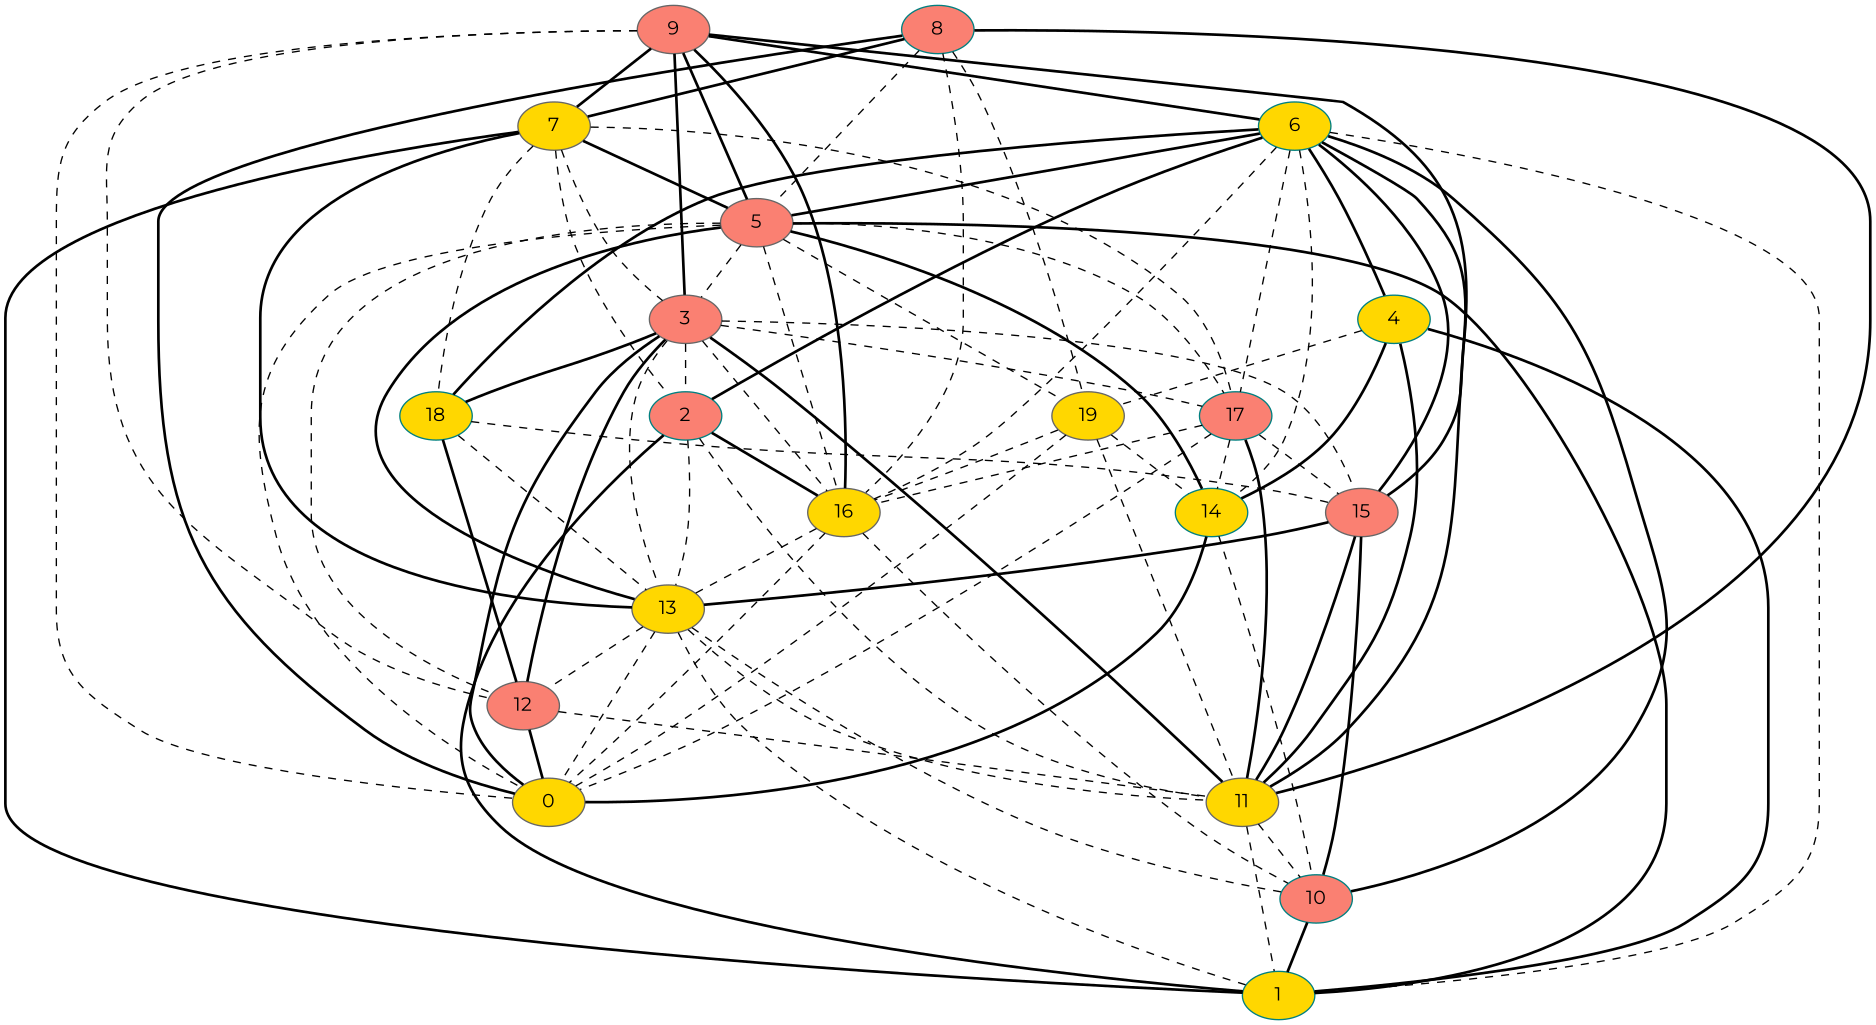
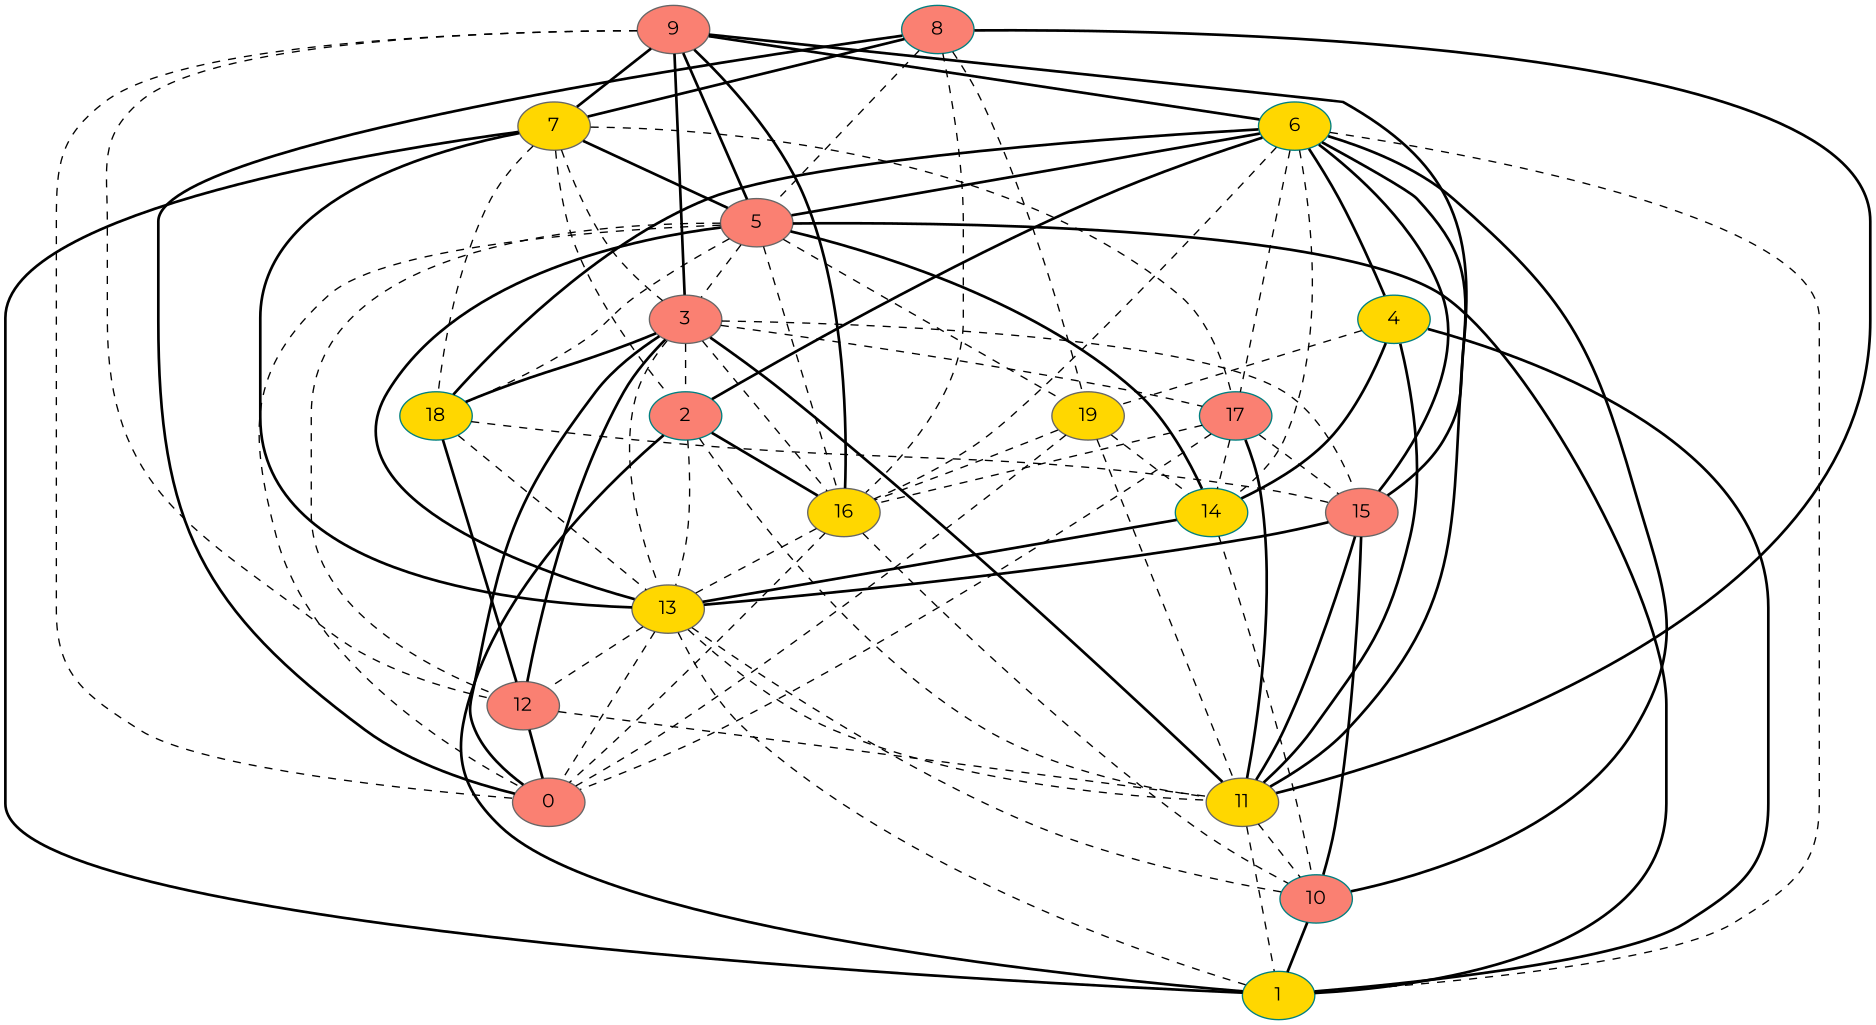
edge "5" -- "17": now "5" -- "18"
edge "14" -- "0": now "14" -- "13"
node "0": fillcolor gold -> salmon
